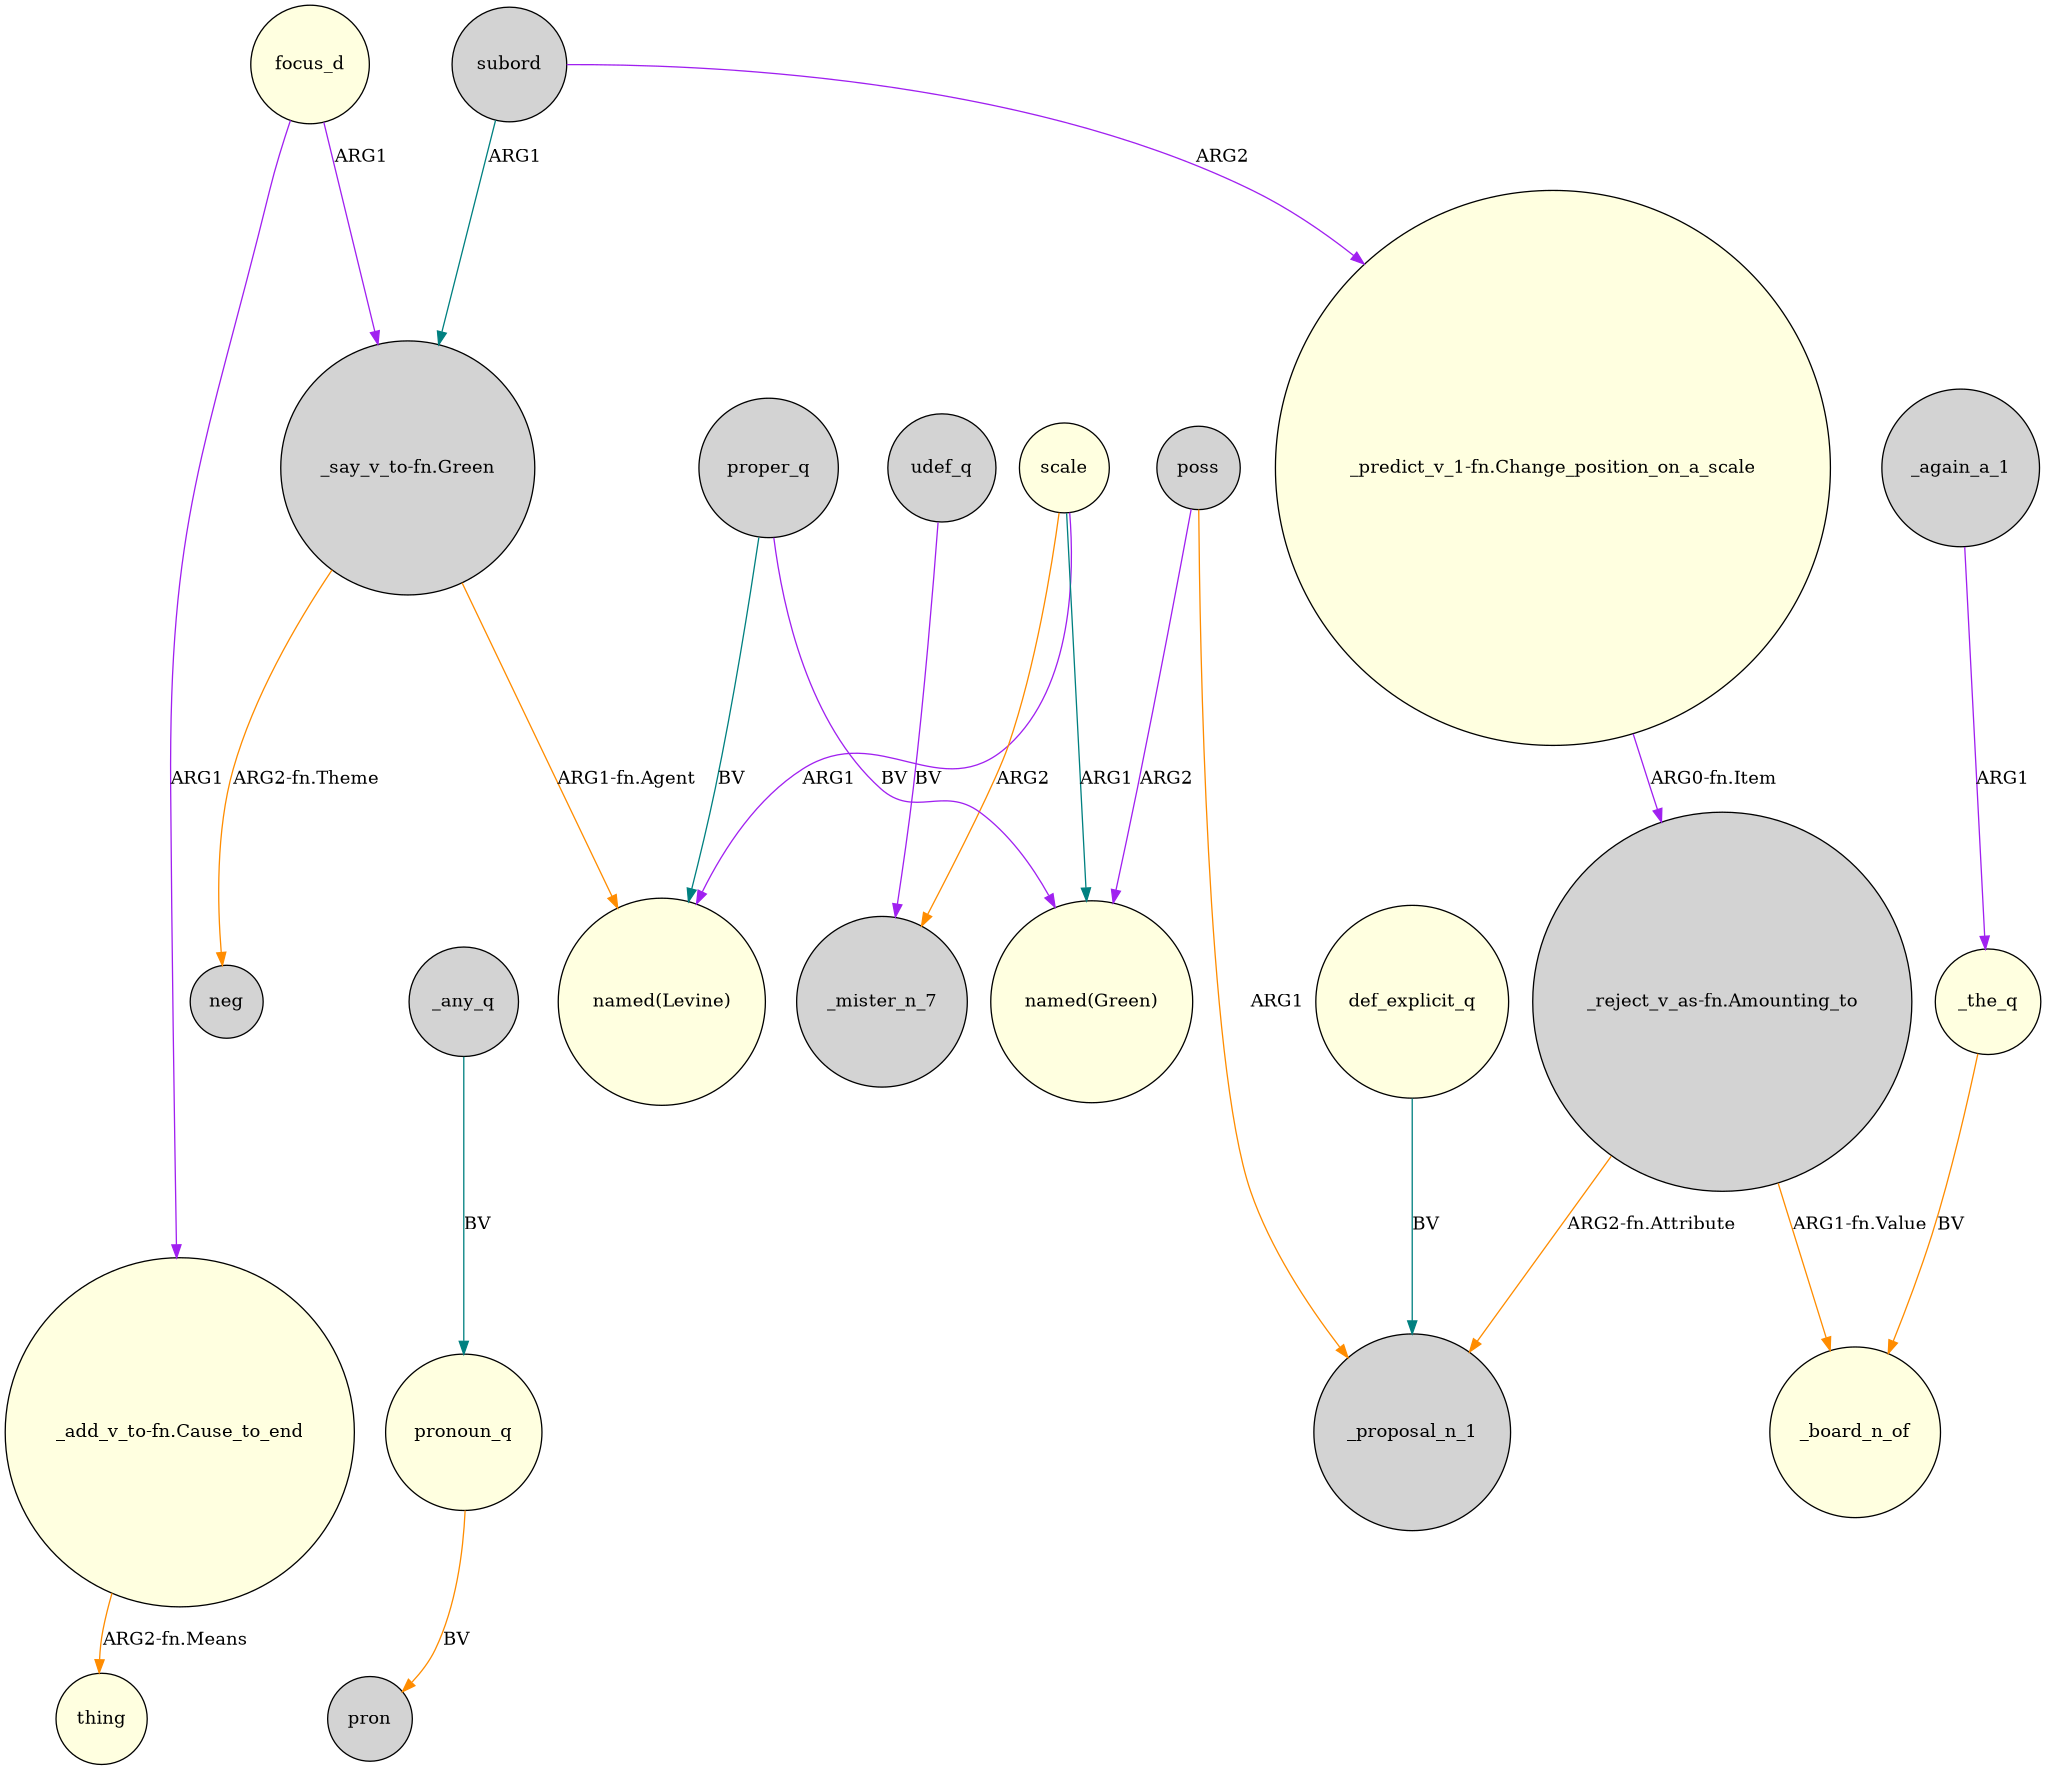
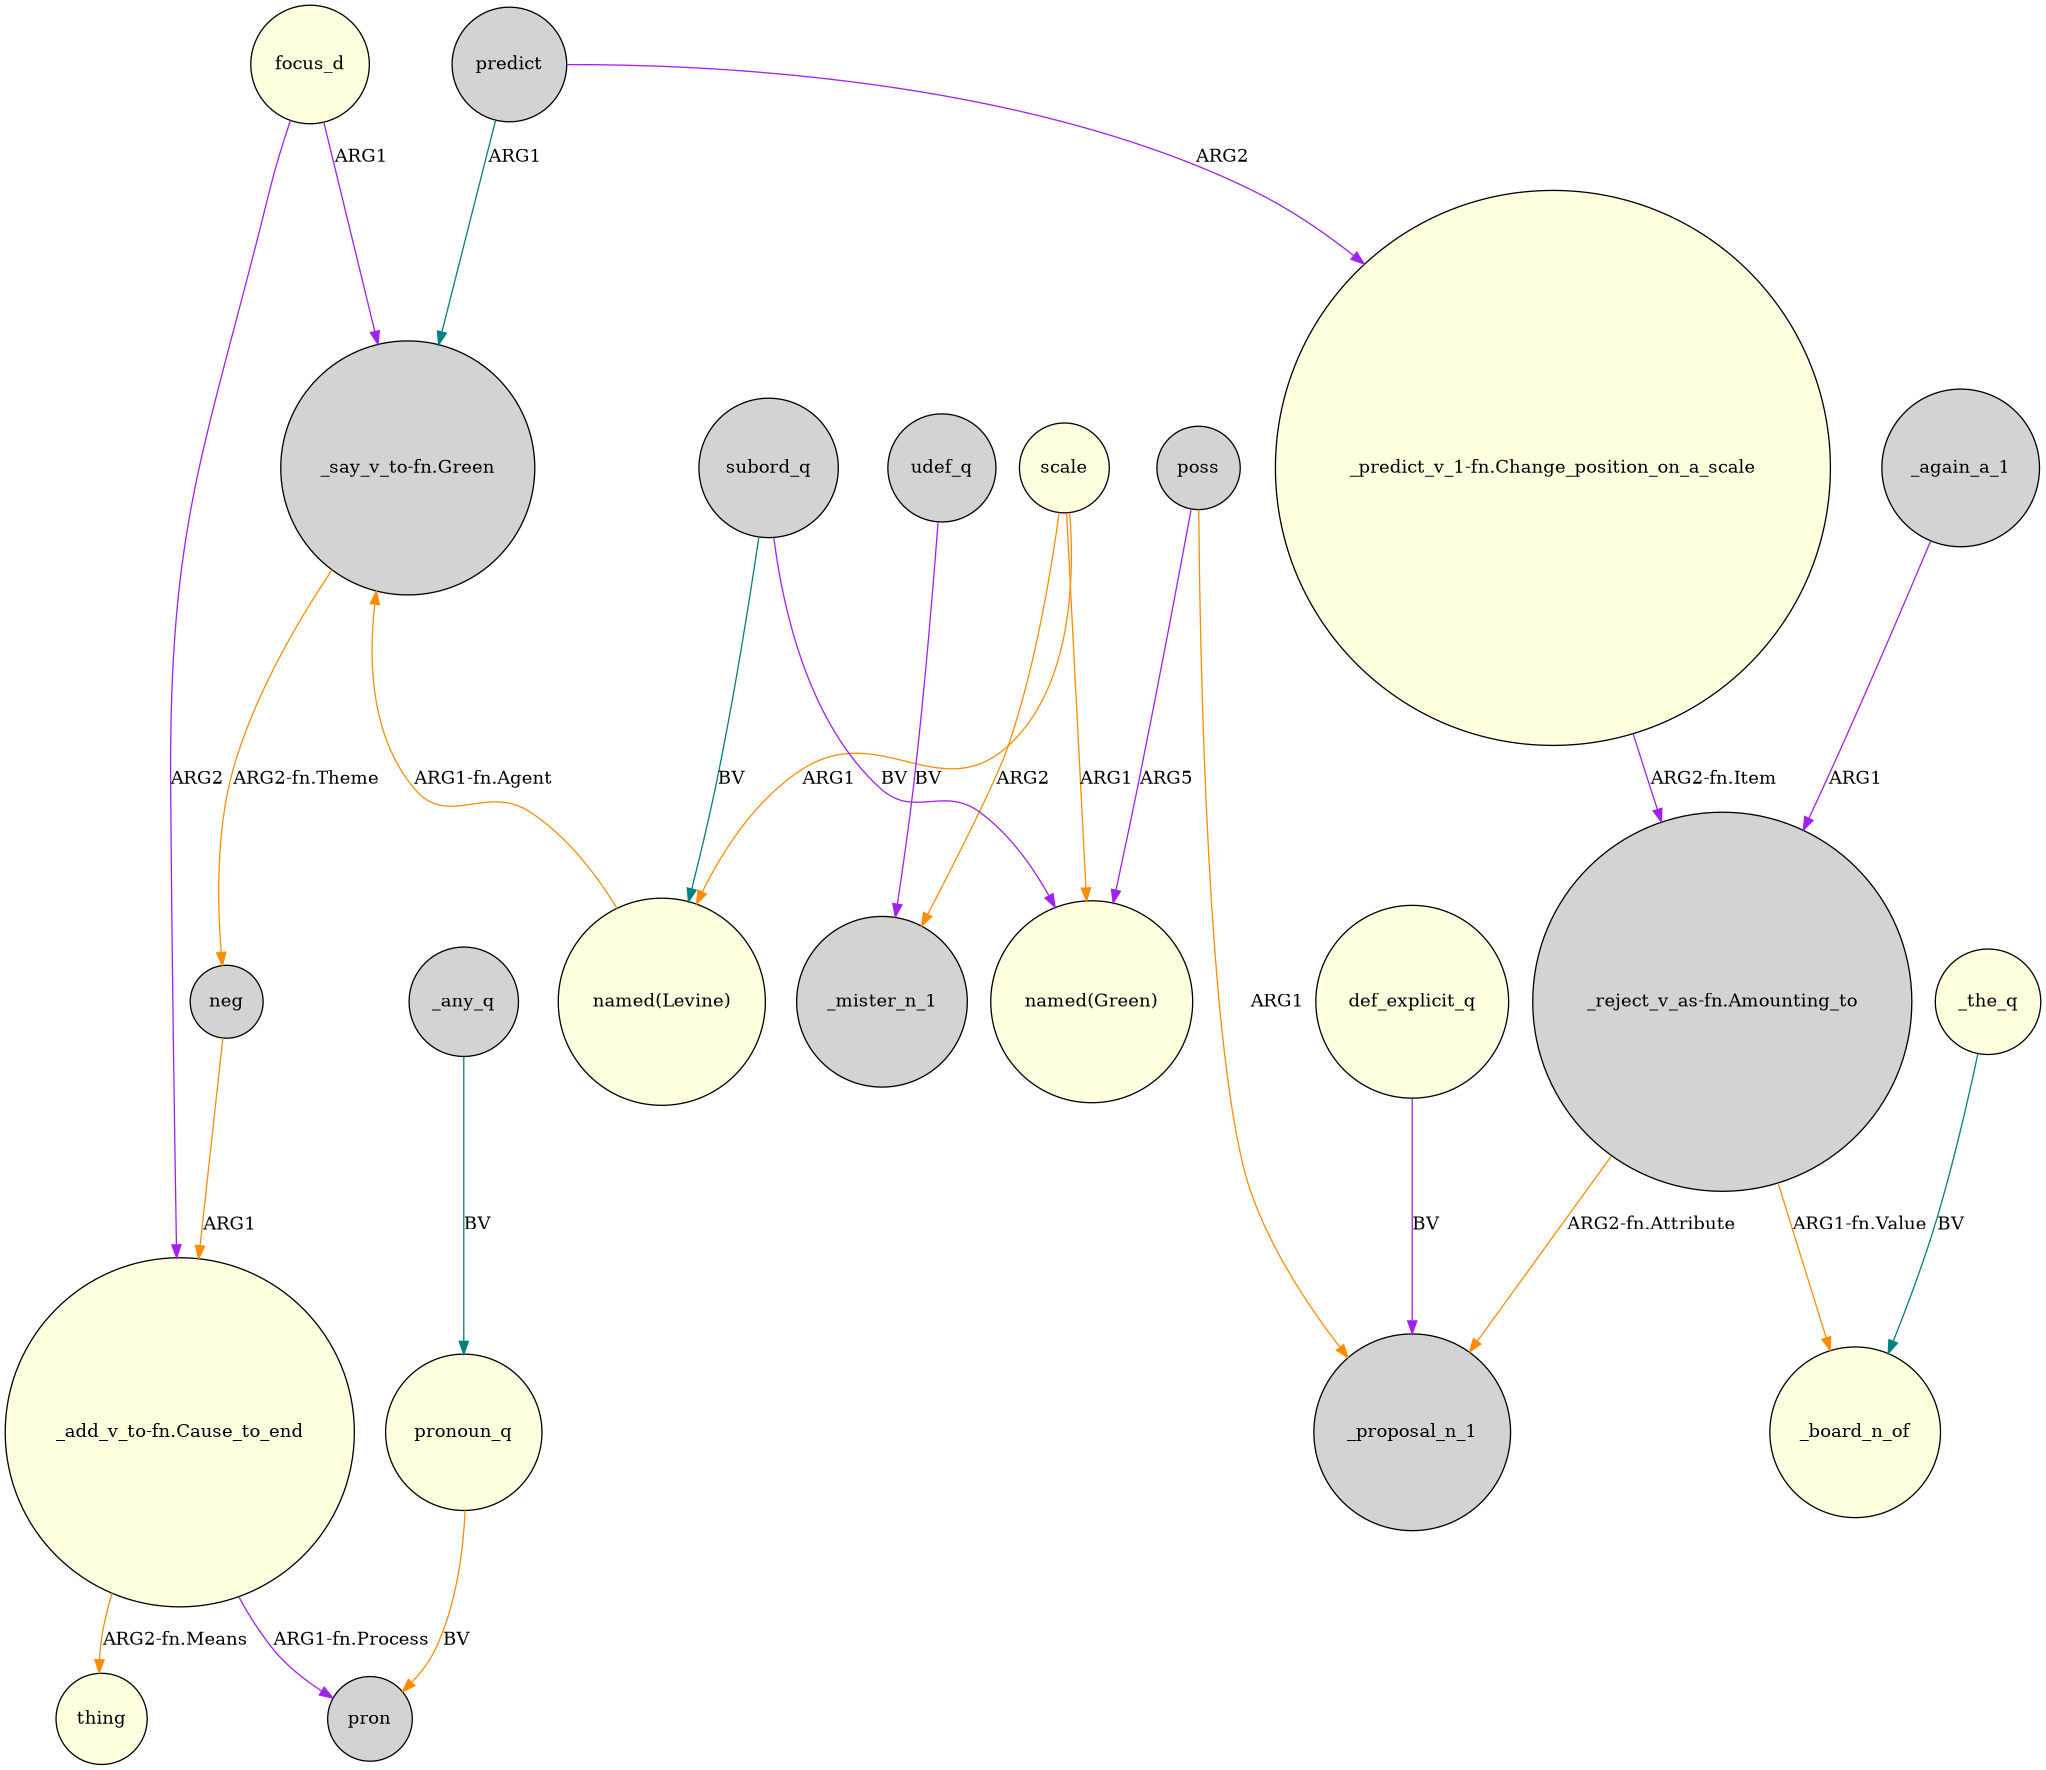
node "subord": label "subord" -> "predict"
node "proper_q": label "proper_q" -> "subord_q"
edge "scale" -> "named(Green)": color teal -> darkorange
edge "_say_v_to-fn.Green" -> "named(Levine)": reversed
edge "_again_a_1" -> "_the_q": now "_again_a_1" -> "_reject_v_as-fn.Amounting_to"
edge "scale" -> "named(Levine)": color purple -> darkorange
edge "focus_d" -> "_add_v_to-fn.Cause_to_end": label "ARG1" -> "ARG2"
edge "poss" -> "named(Green)": label "ARG2" -> "ARG5"
edge "_predict_v_1-fn.Change_position_on_a_scale" -> "_reject_v_as-fn.Amounting_to": label "ARG0-fn.Item" -> "ARG2-fn.Item"
node "_mister_n_7": label "_mister_n_7" -> "_mister_n_1"
edge "neg" -> "_add_v_to-fn.Cause_to_end": added, label "ARG1"
edge "_the_q" -> "_board_n_of": color darkorange -> teal
edge "def_explicit_q" -> "_proposal_n_1": color teal -> purple
edge "_add_v_to-fn.Cause_to_end" -> "pron": added, label "ARG1-fn.Process"
